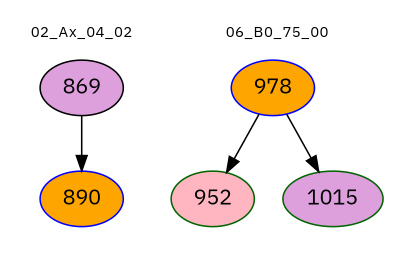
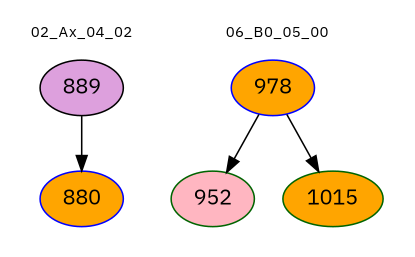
cluster "06_B0_75_00": label "06_B0_75_00" -> "06_B0_05_00"
node "869": label "869" -> "889"
node "890": label "890" -> "880"
node "1015": fillcolor plum -> orange
